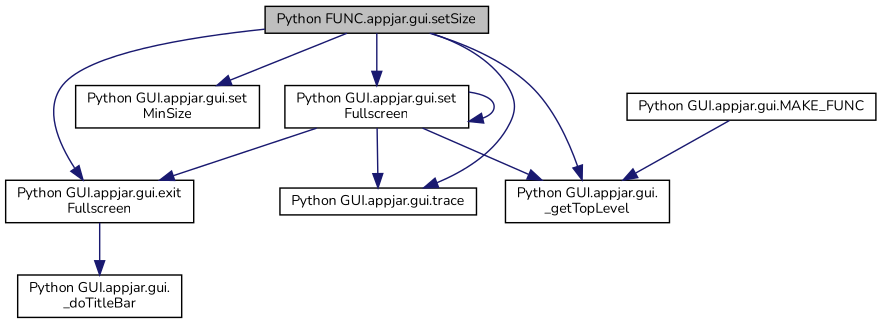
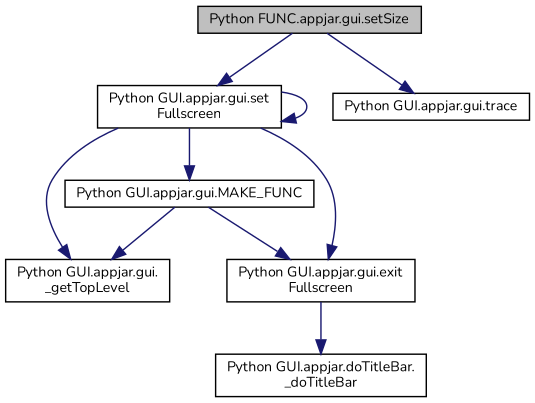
edge "Python FUNC.appjar.gui.setSize" -> "Python GUI.appjar.gui.exit Fullscreen": now "Python GUI.appjar.gui.MAKE_FUNC" -> "Python GUI.appjar.gui.exit Fullscreen"
edge "Python FUNC.appjar.gui.setSize" -> "Python GUI.appjar.gui. _getTopLevel": removed
node "Python GUI.appjar.gui.set MinSize": removed
edge "Python GUI.appjar.gui.set Fullscreen" -> "Python GUI.appjar.gui.trace": now "Python GUI.appjar.gui.set Fullscreen" -> "Python GUI.appjar.gui.MAKE_FUNC"
node "Python GUI.appjar.gui. _doTitleBar": label "Python GUI.appjar.gui. _doTitleBar" -> "Python GUI.appjar.doTitleBar. _doTitleBar"
